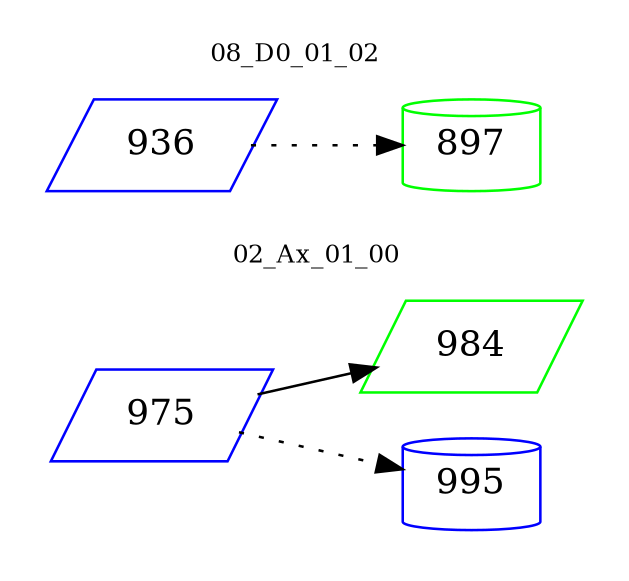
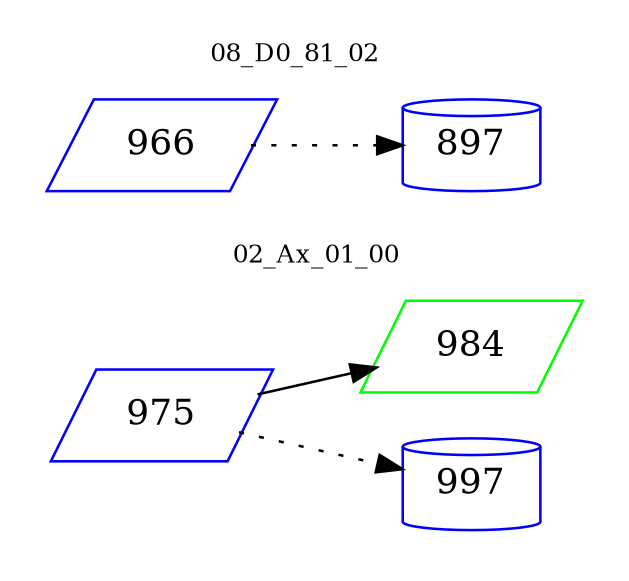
cluster "08_D0_01_02": label "08_D0_01_02" -> "08_D0_81_02"
node "936": label "936" -> "966"
node "897": color green -> blue
node "995": label "995" -> "997"
